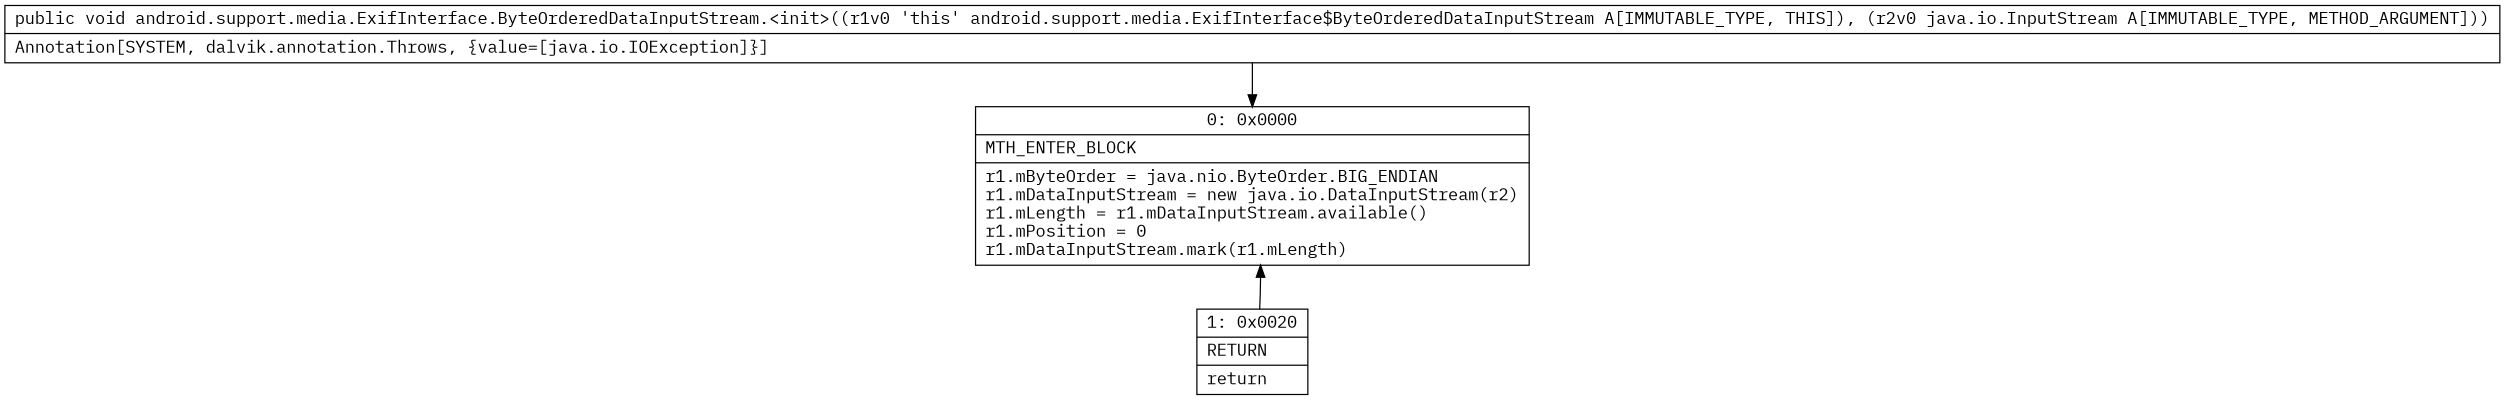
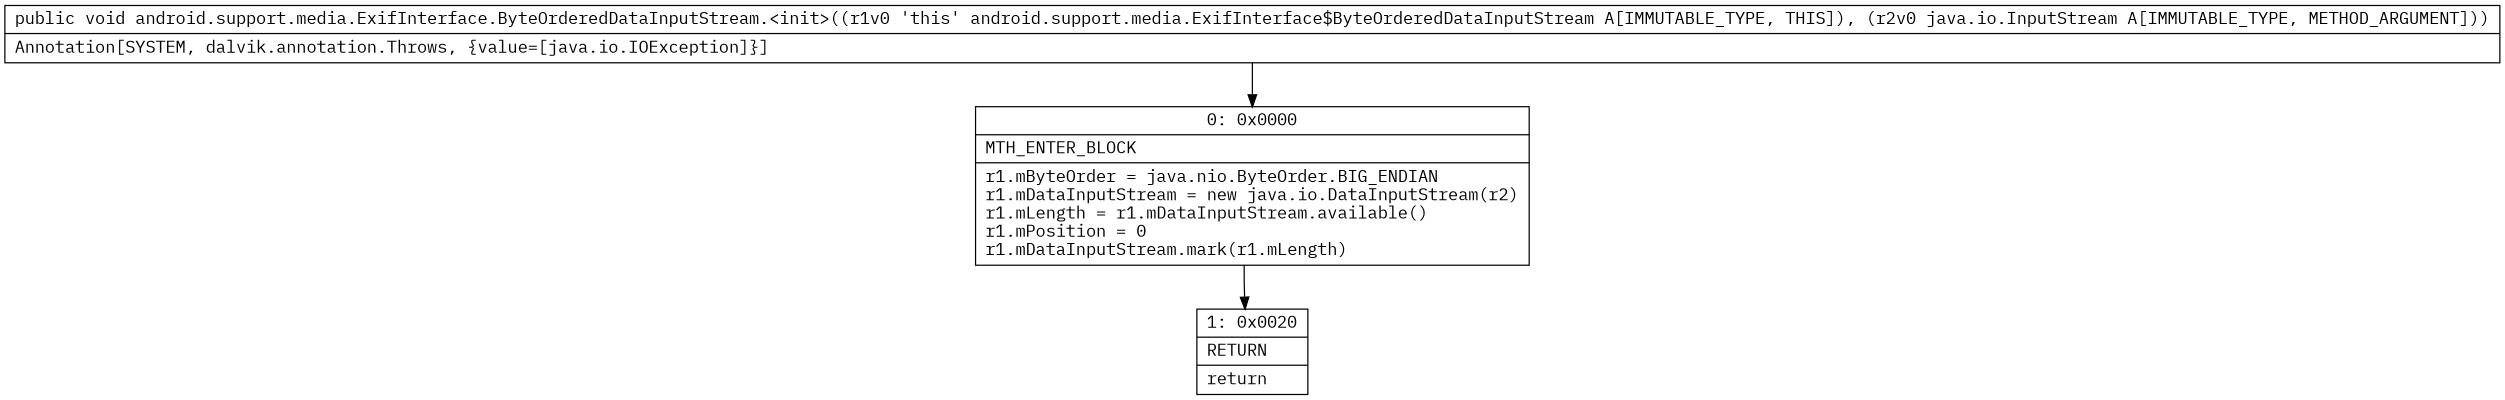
edge "1: 0x0020" -> "0: 0x0000": reversed
